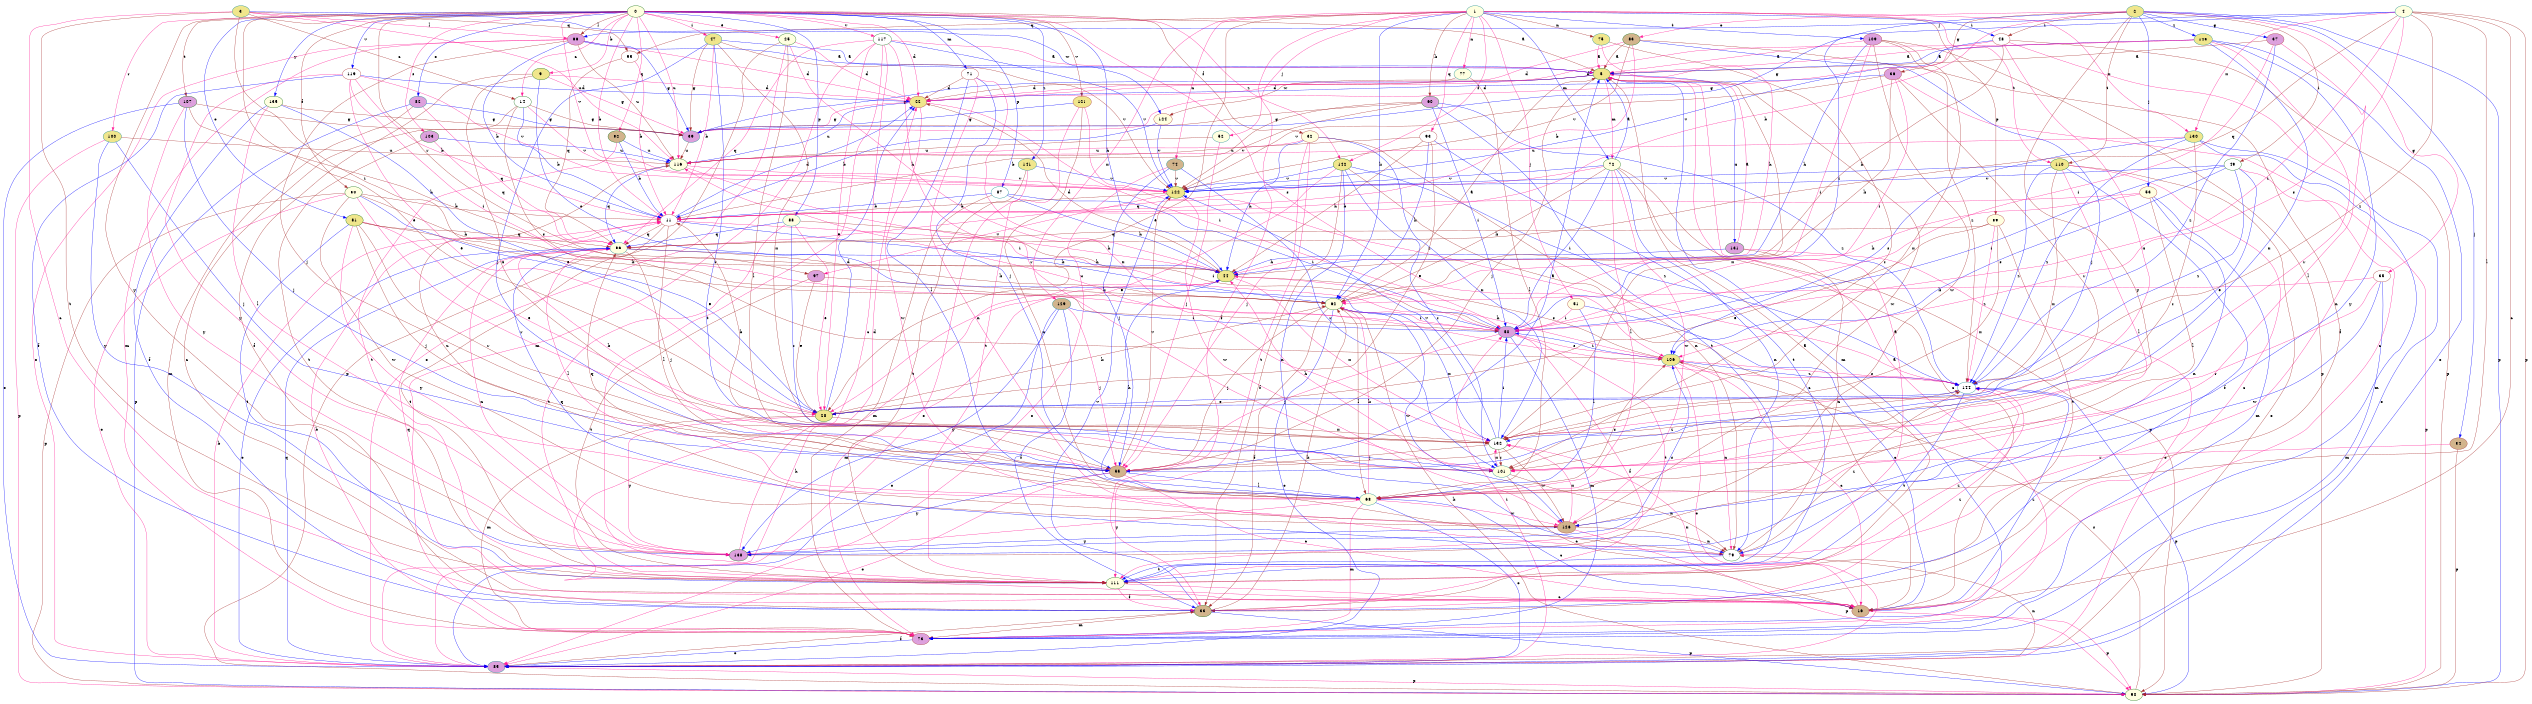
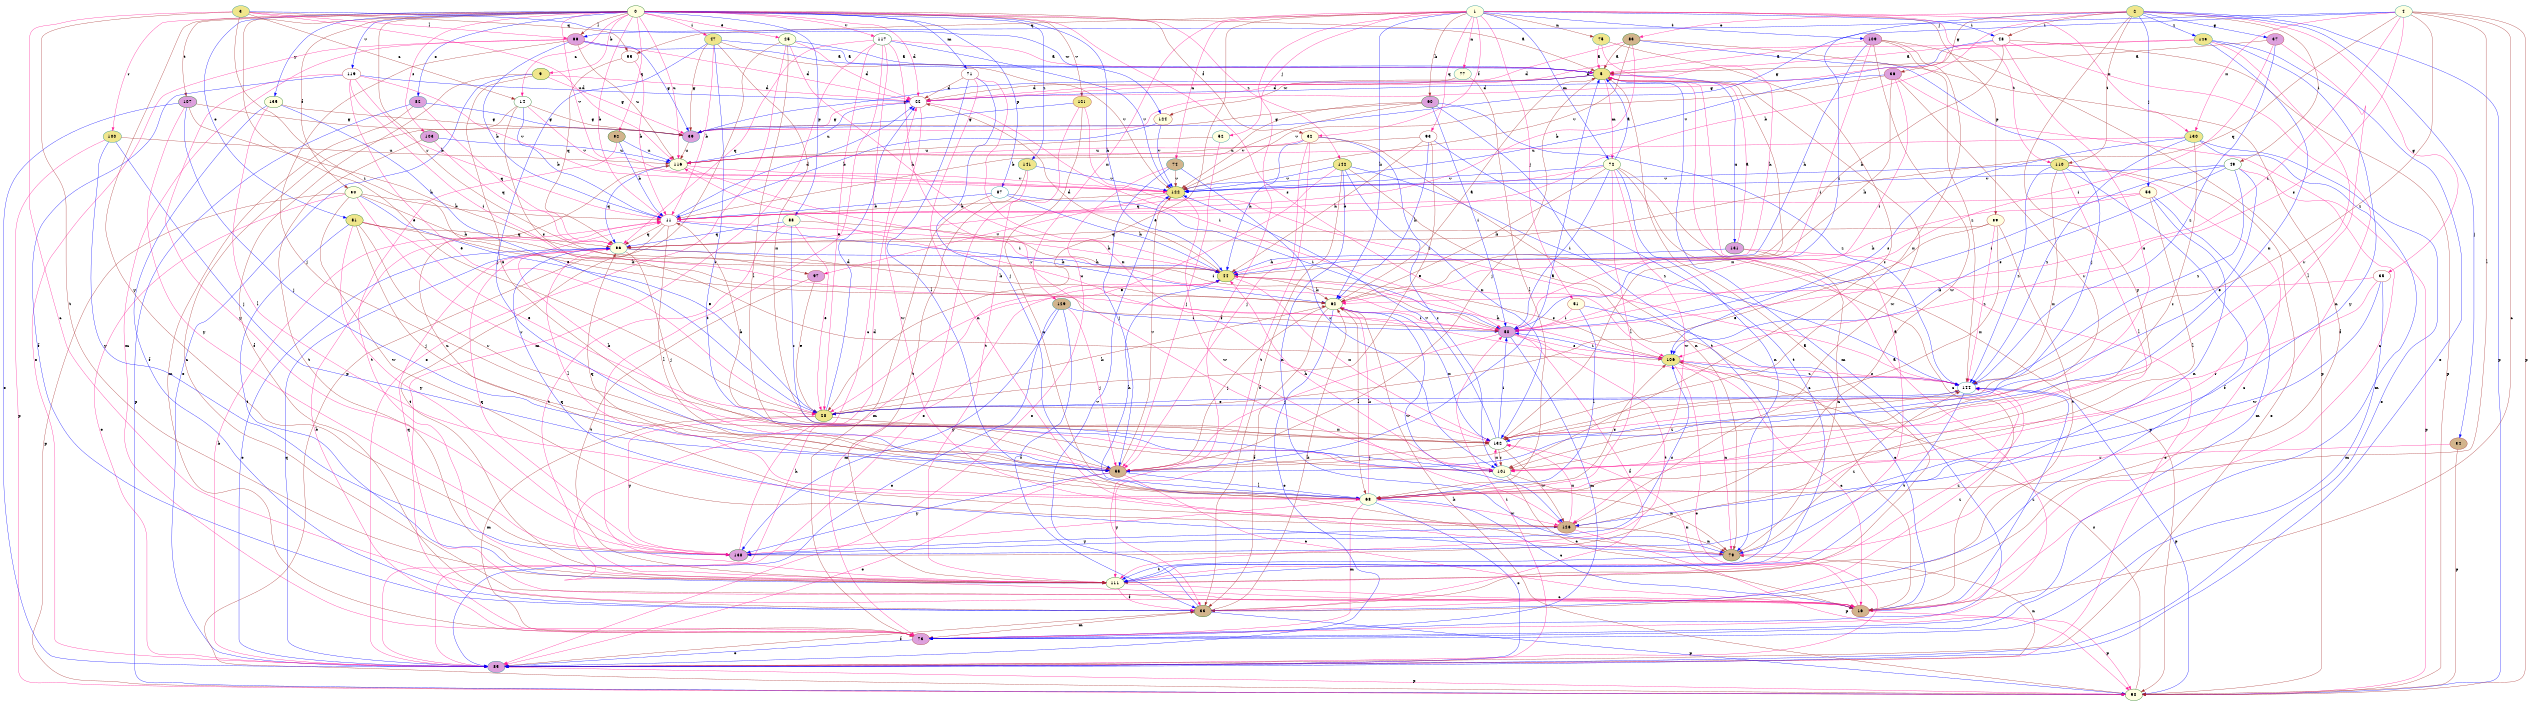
edge "143" -> "5": now "25" -> "5"
node "22": fillcolor khaki -> white
edge "1" -> "142": now "1" -> "32"
edge "9" -> "50": now "9" -> "85"
edge "97" -> "62": now "44" -> "62"
edge "138" -> "96": label "n" -> "q"
node "79": fillcolor white -> tan
